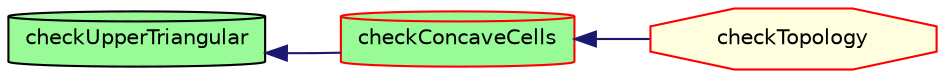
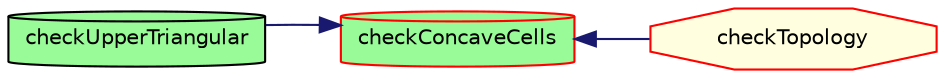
edge "checkConcaveCells" -> "checkUpperTriangular": reversed
